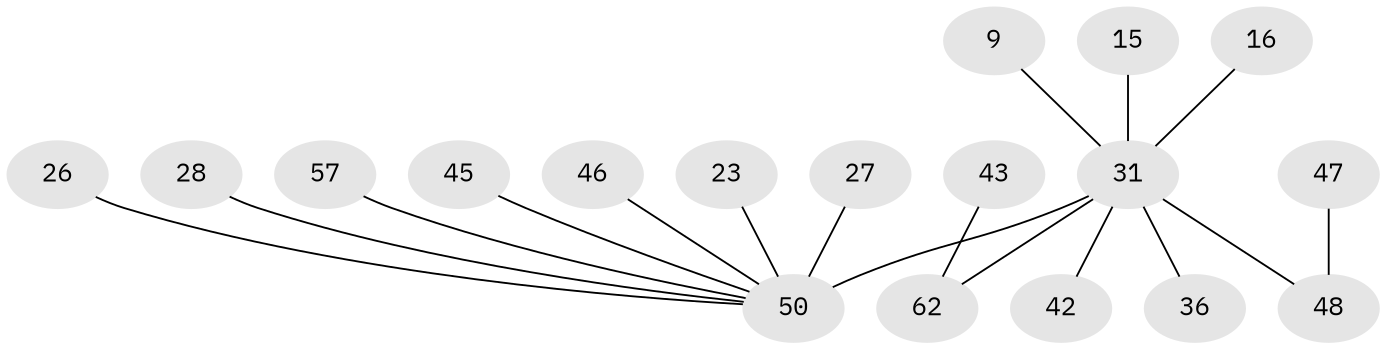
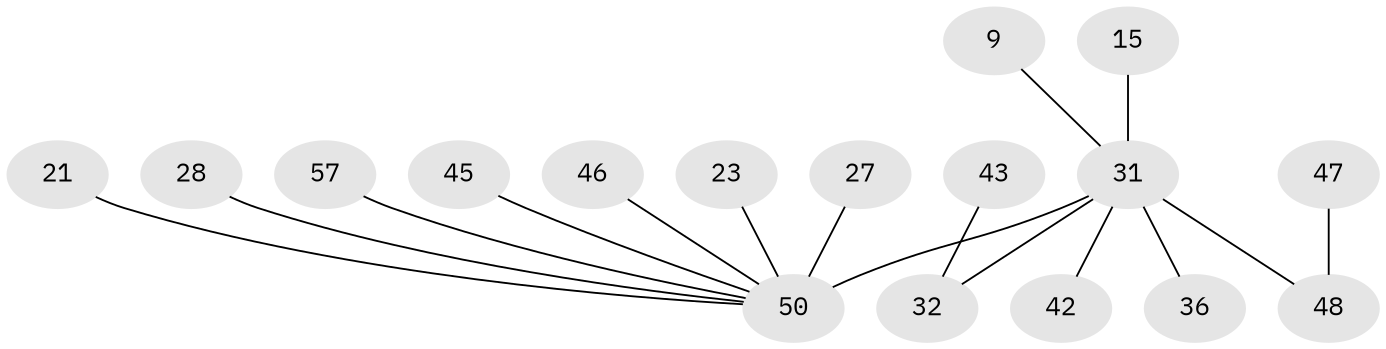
node "16": removed
node "26": label "26" -> "21"
node "62": label "62" -> "32"
